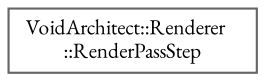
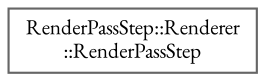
node "VoidArchitect::Renderer ::RenderPassStep": label "VoidArchitect::Renderer ::RenderPassStep" -> "RenderPassStep::Renderer ::RenderPassStep"
